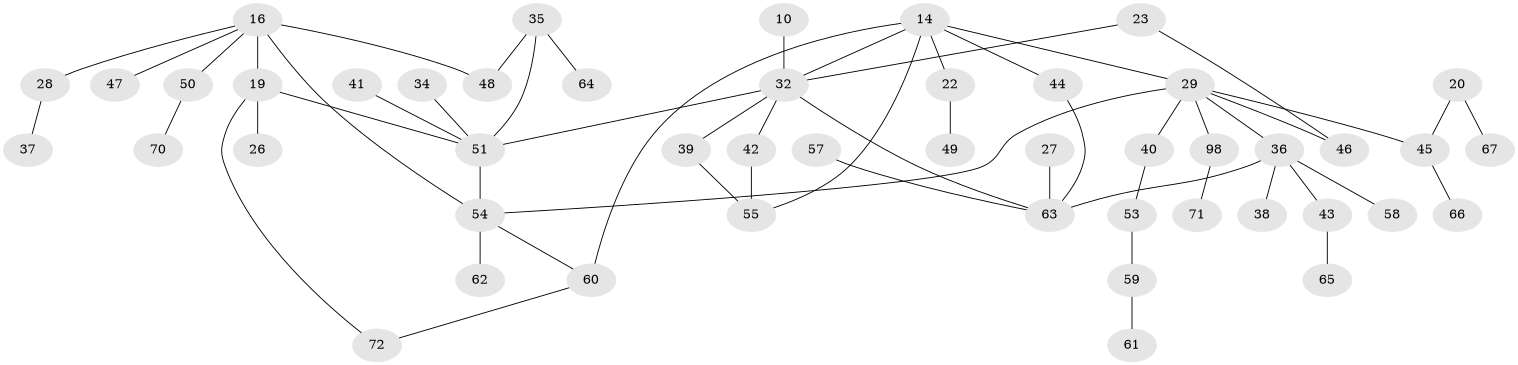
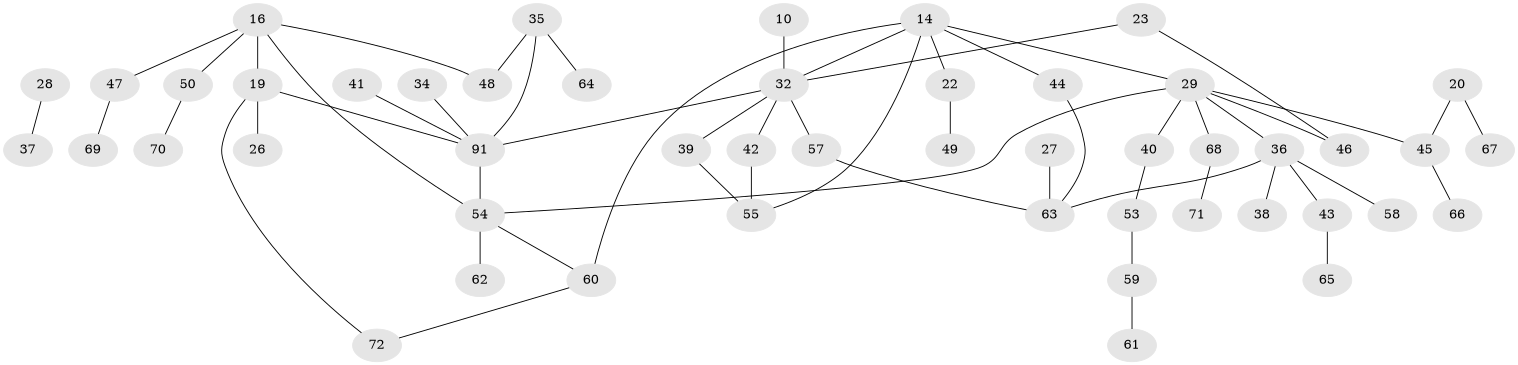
edge "16" -- "28": removed
node "69": added
node "51": label "51" -> "91"
node "98": label "98" -> "68"
edge "32" -- "63": now "32" -- "57"
